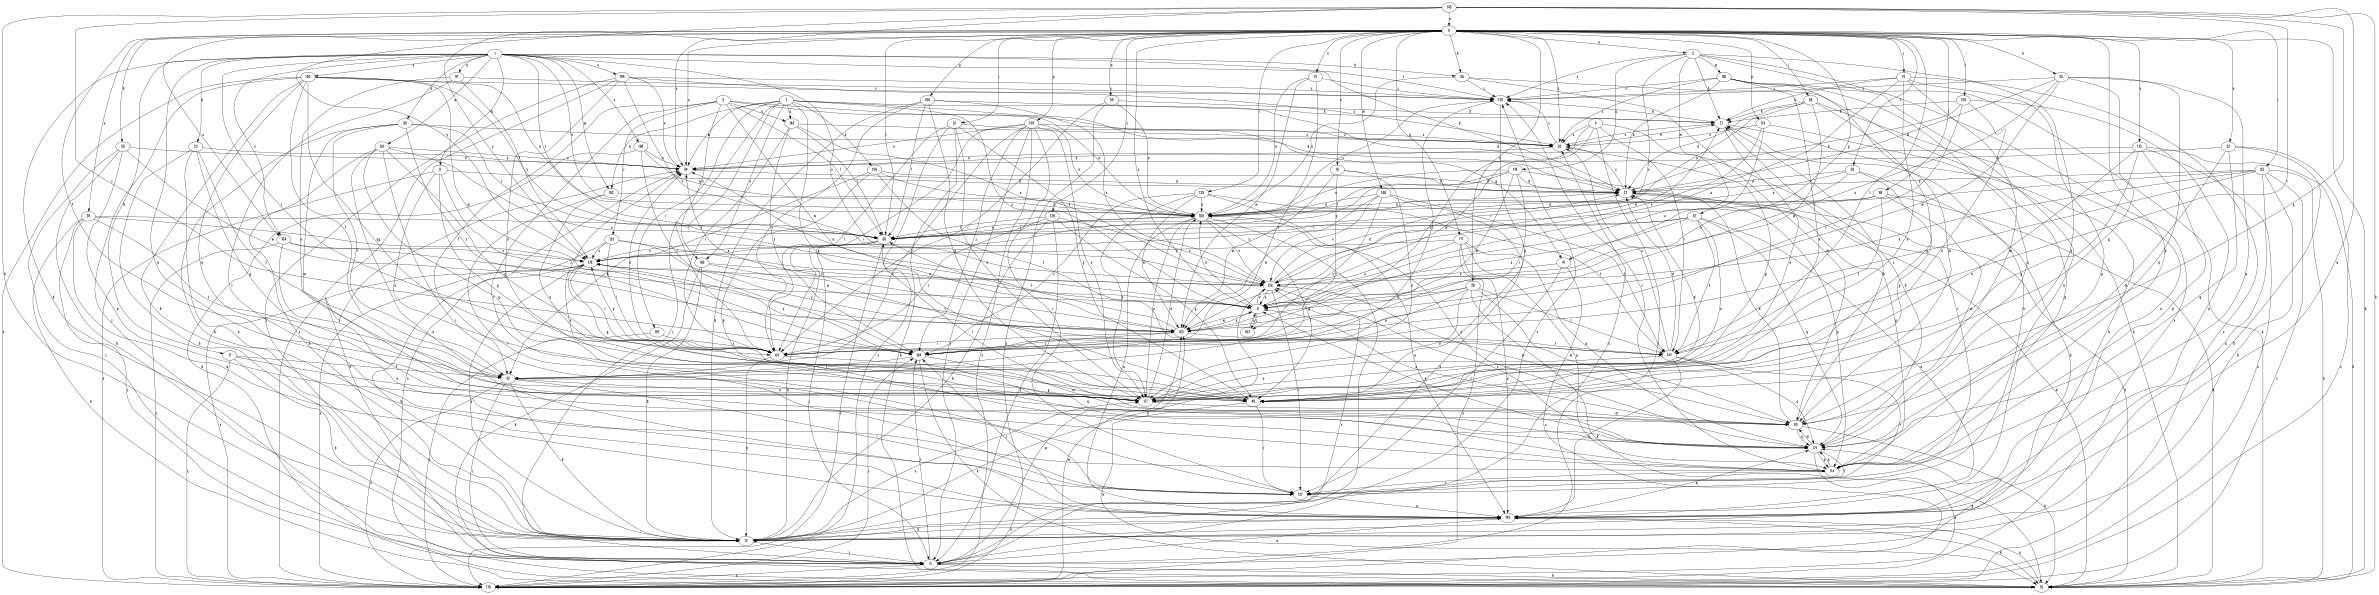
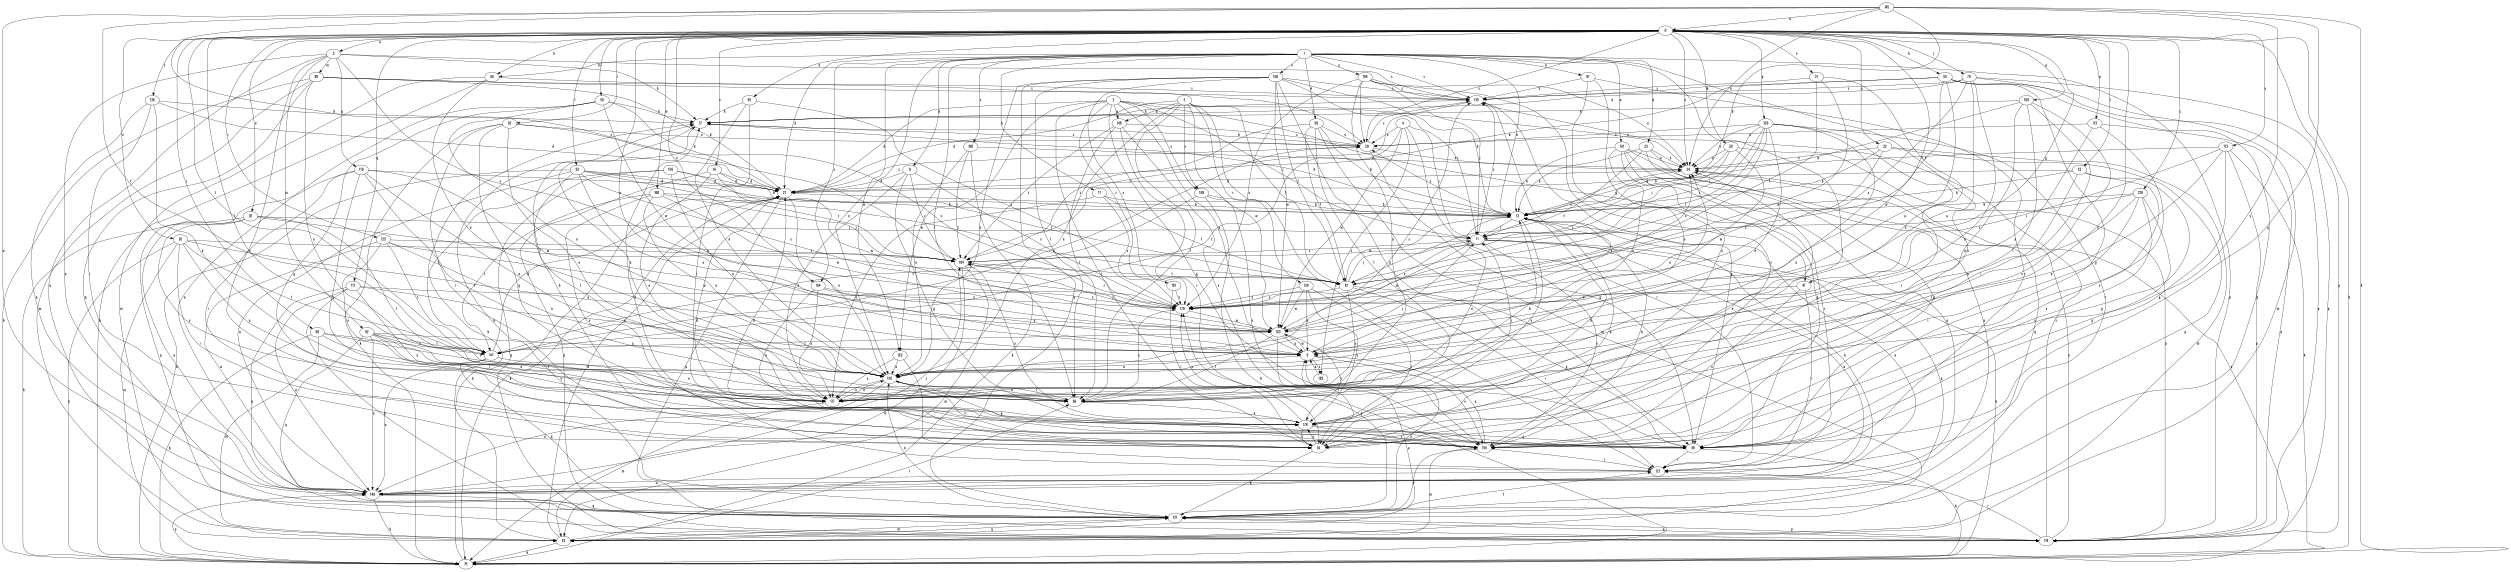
edge "2" -> "106": removed, label "o"
edge "27" -> "13": added, label "b"
edge "6" -> "135": added, label "s"
edge "142" -> "127": removed, label "r"
edge "16" -> "114": added, label "p"
